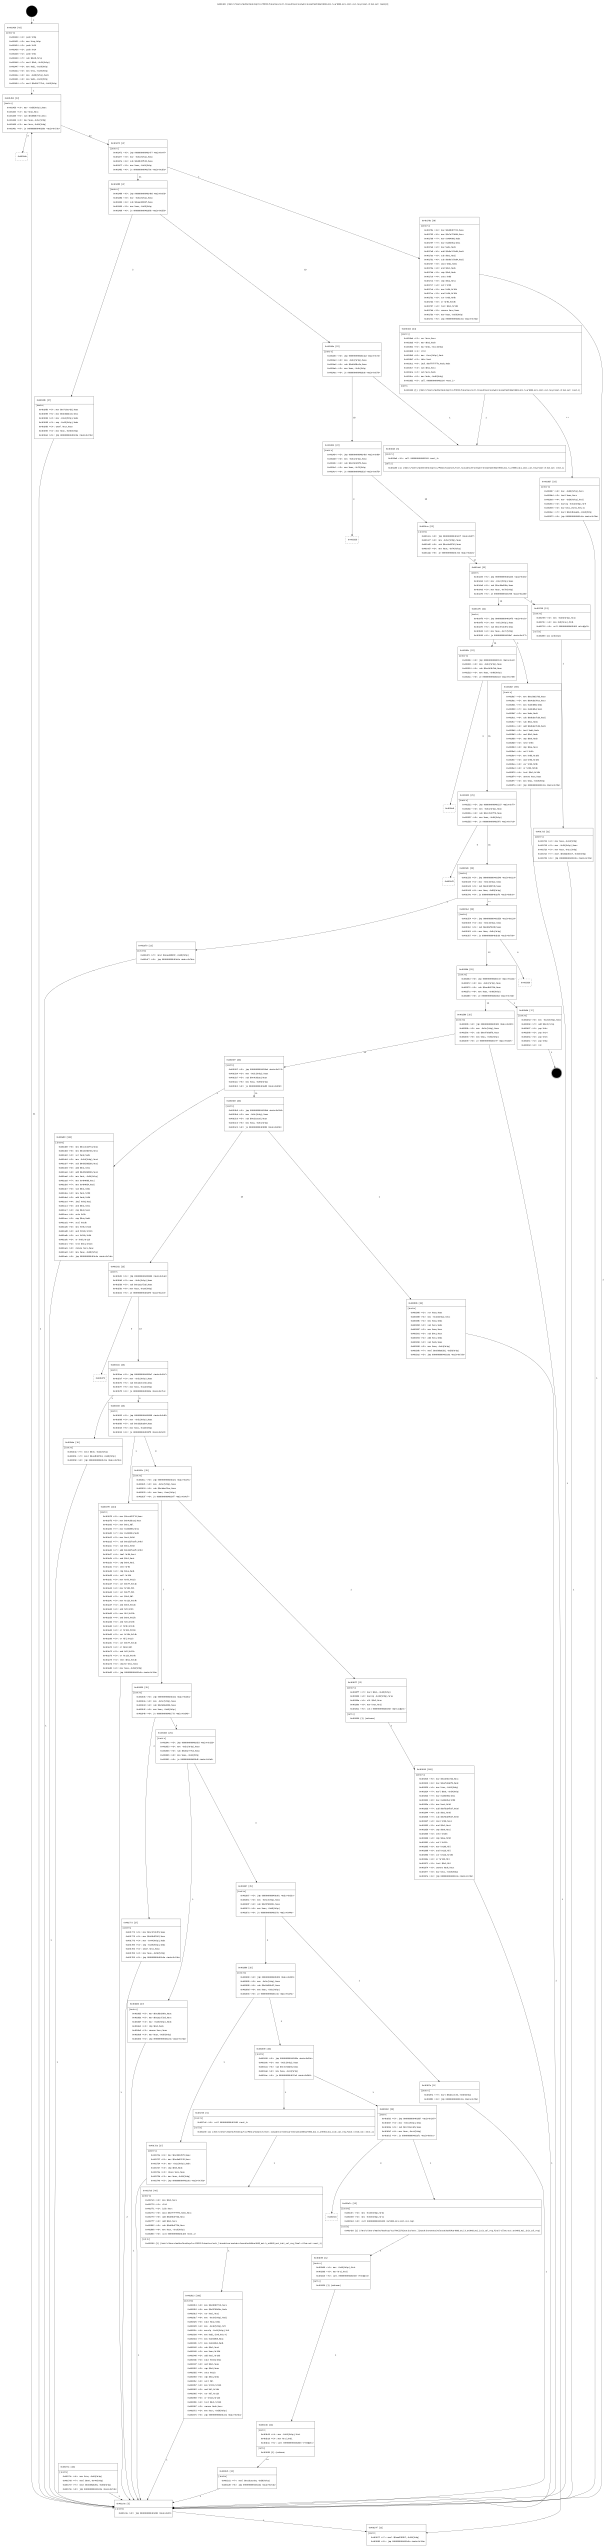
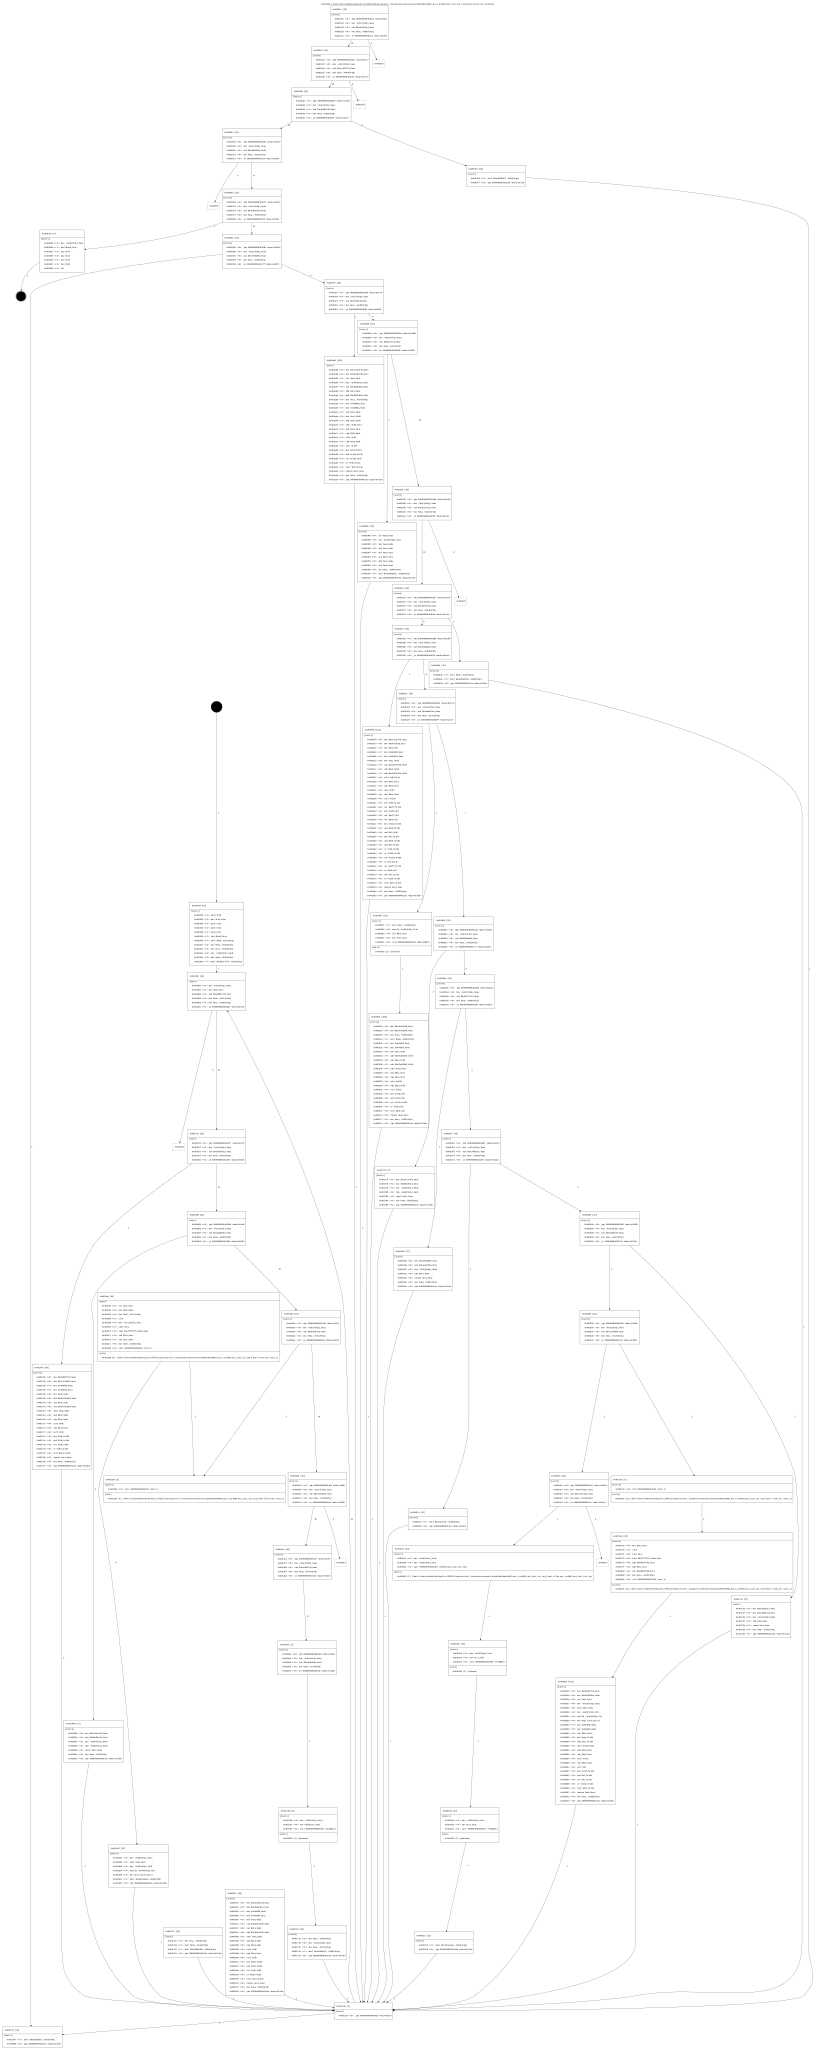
node "0x4014f6 [22]": removed
